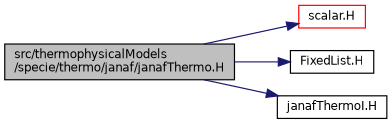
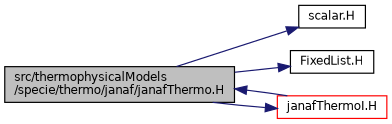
node "scalar.H": color red -> black
edge "janafThermoI.H" -> "src/thermophysicalModels /specie/thermo/janaf/janafThermo.H": added
node "janafThermoI.H": color black -> red
